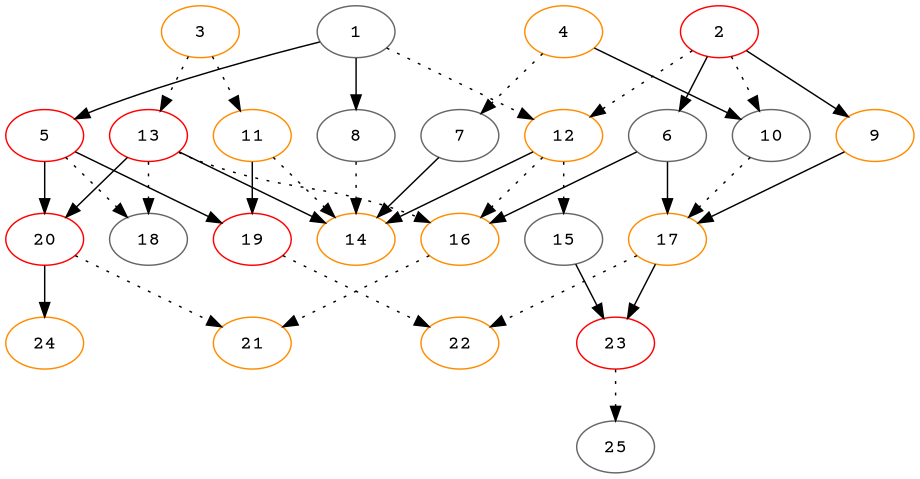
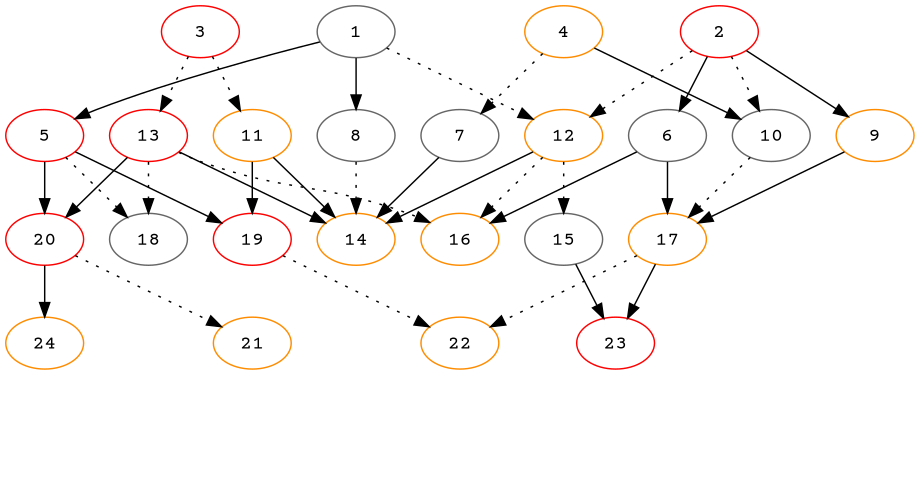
node "3": color darkorange -> red
edge "11" -> "14": style dotted -> solid
edge "16" -> "21": removed
node "25": removed
